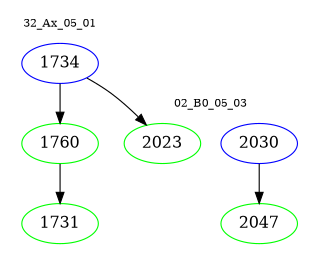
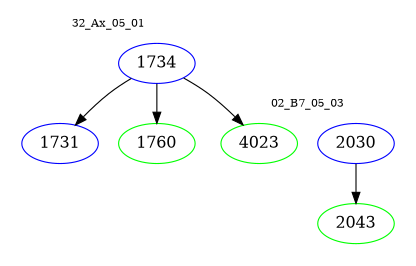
cluster "02_B0_05_03": label "02_B0_05_03" -> "02_B7_05_03"
node "2023": label "2023" -> "4023"
edge "1760" -> "1731": now "1734" -> "1731"
node "1731": color green -> blue
node "2047": label "2047" -> "2043"
